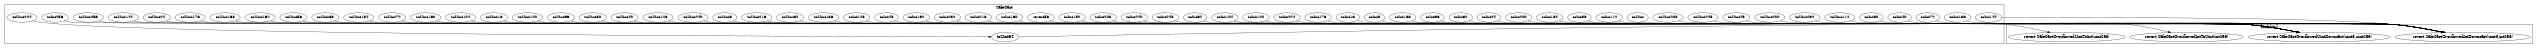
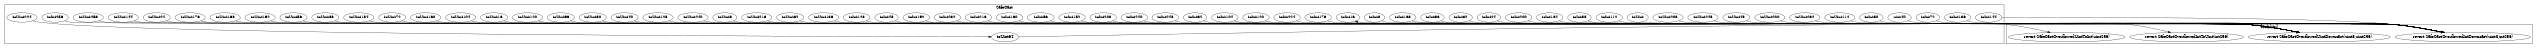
node "revert56": label "revert56" -> "toInt56"
node "toInt40": label "toInt40" -> "uint40"
edge "toInt16" -> "revert SafeCastOverflowedIntDowncast(uint8,int256)": reversed
